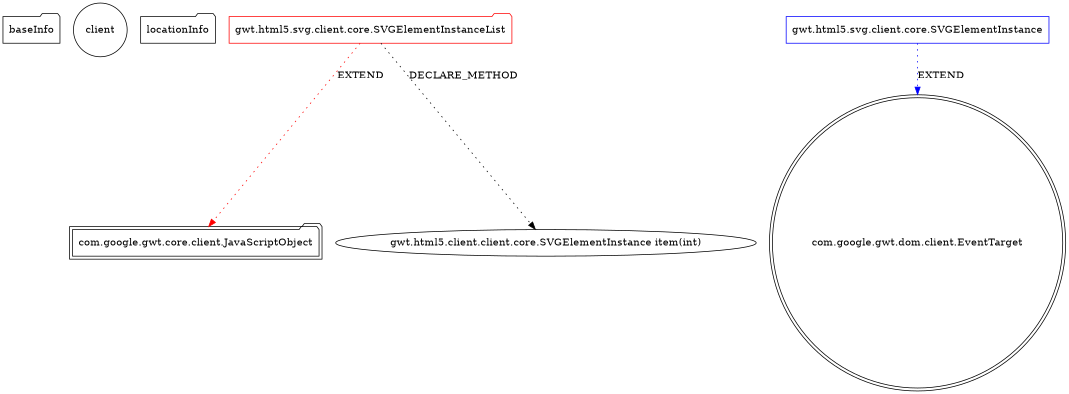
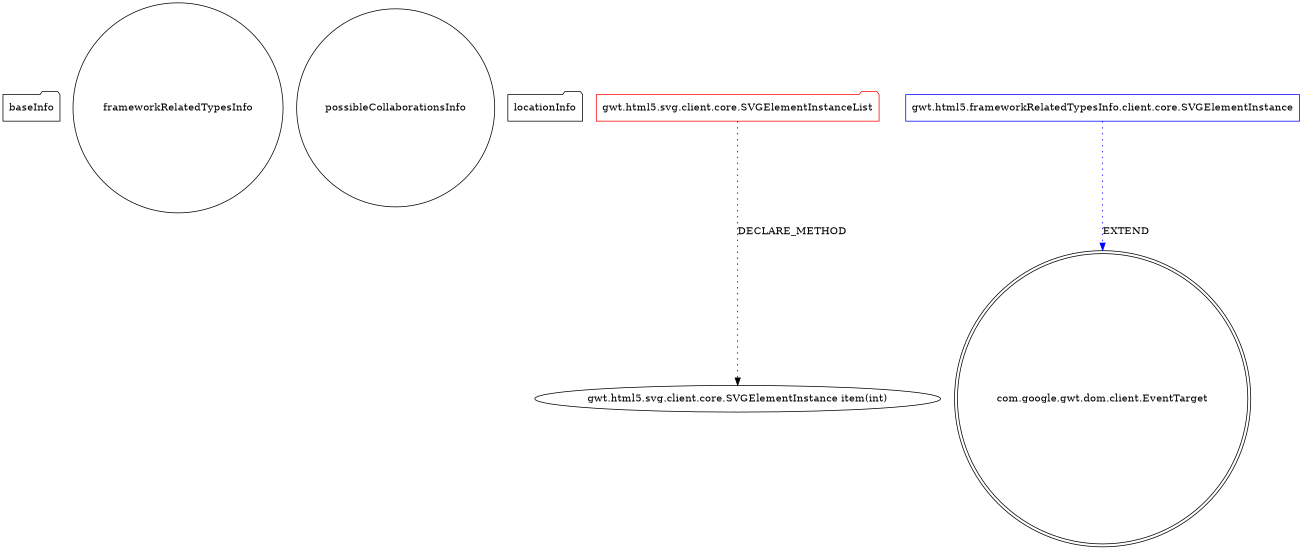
node "client": label "client" -> "frameworkRelatedTypesInfo"
node "gwt.html5.svg.client.core.SVGElementInstance": label "gwt.html5.svg.client.core.SVGElementInstance" -> "gwt.html5.frameworkRelatedTypesInfo.client.core.SVGElementInstance"
node "possibleCollaborationsInfo": added
node "com.google.gwt.core.client.JavaScriptObject": removed
node "gwt.html5.client.client.core.SVGElementInstance item(int)": label "gwt.html5.client.client.core.SVGElementInstance item(int)" -> "gwt.html5.svg.client.core.SVGElementInstance item(int)"
